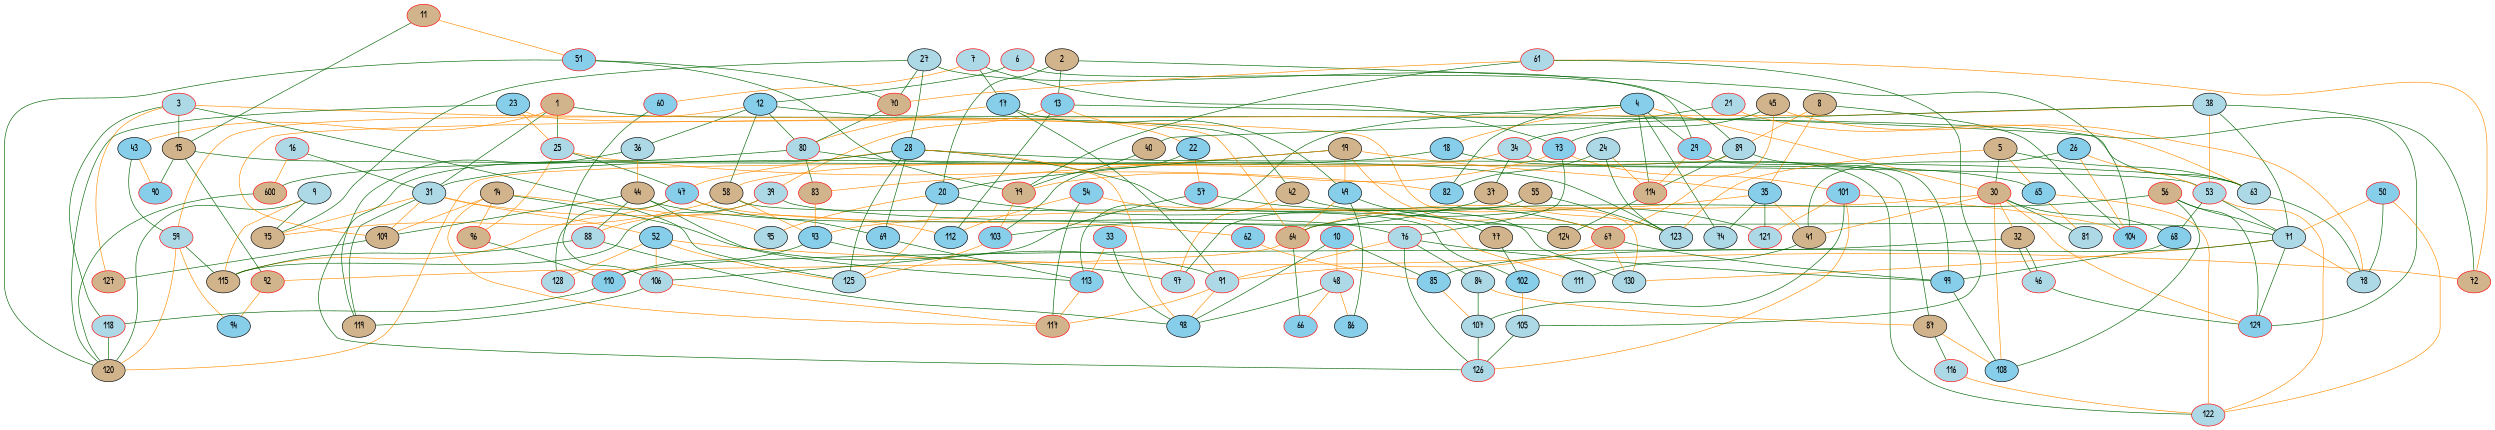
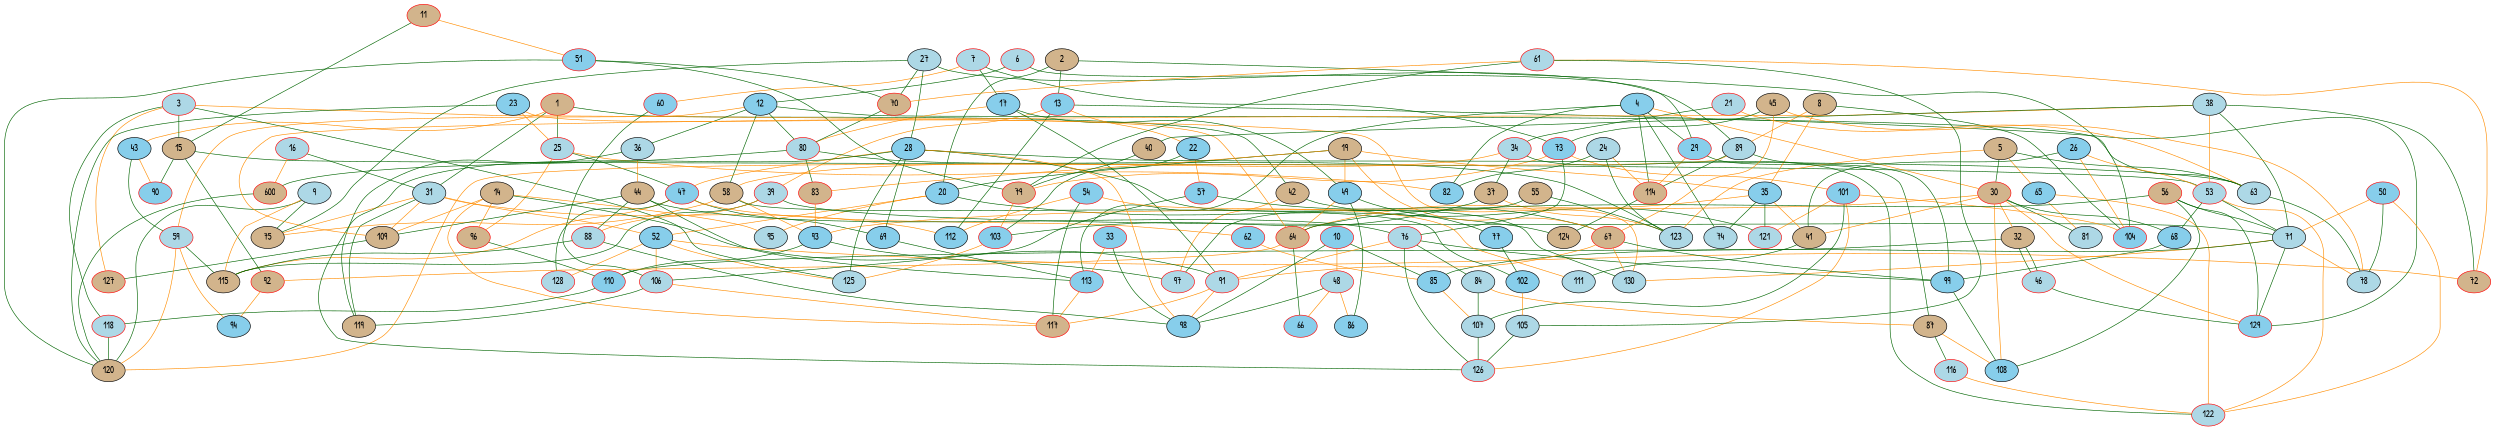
node "18": removed
node "77": fillcolor tan -> skyblue
edge "20" -- "125": now "20" -- "52"
